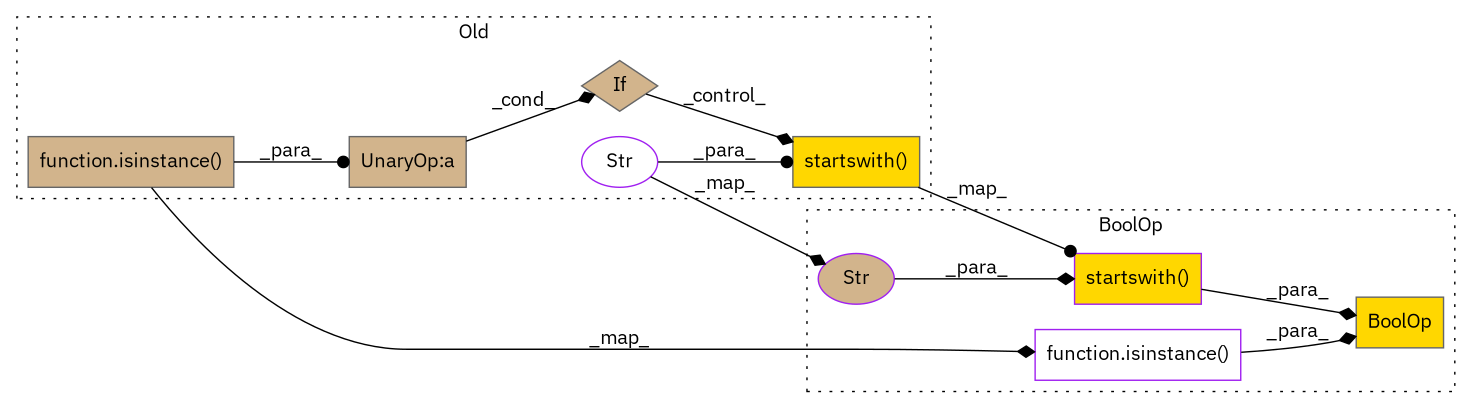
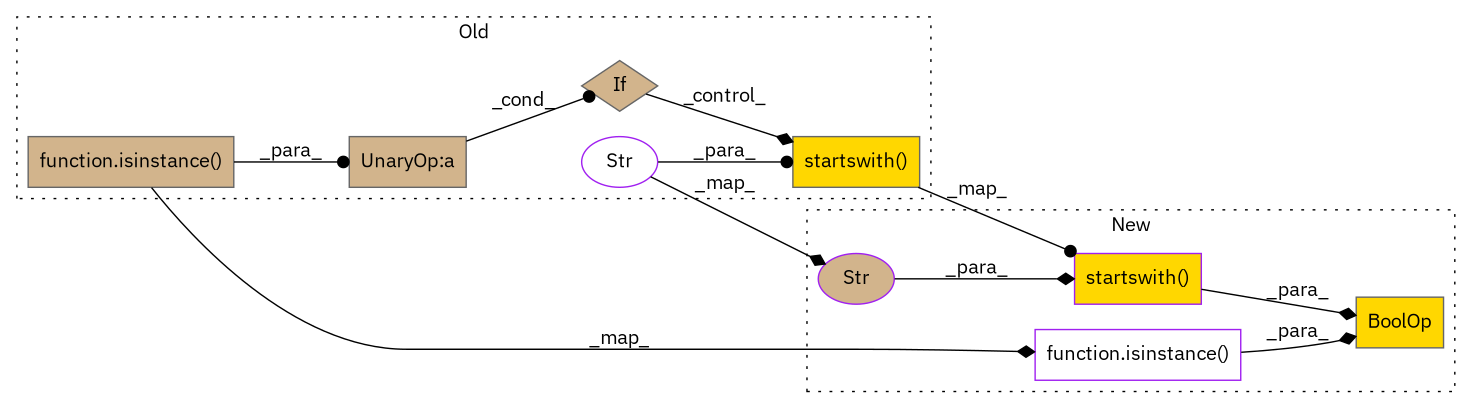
edge "UnaryOp:a" -> "If": arrowhead diamond -> dot
cluster "BoolOp": label "BoolOp" -> "New"
